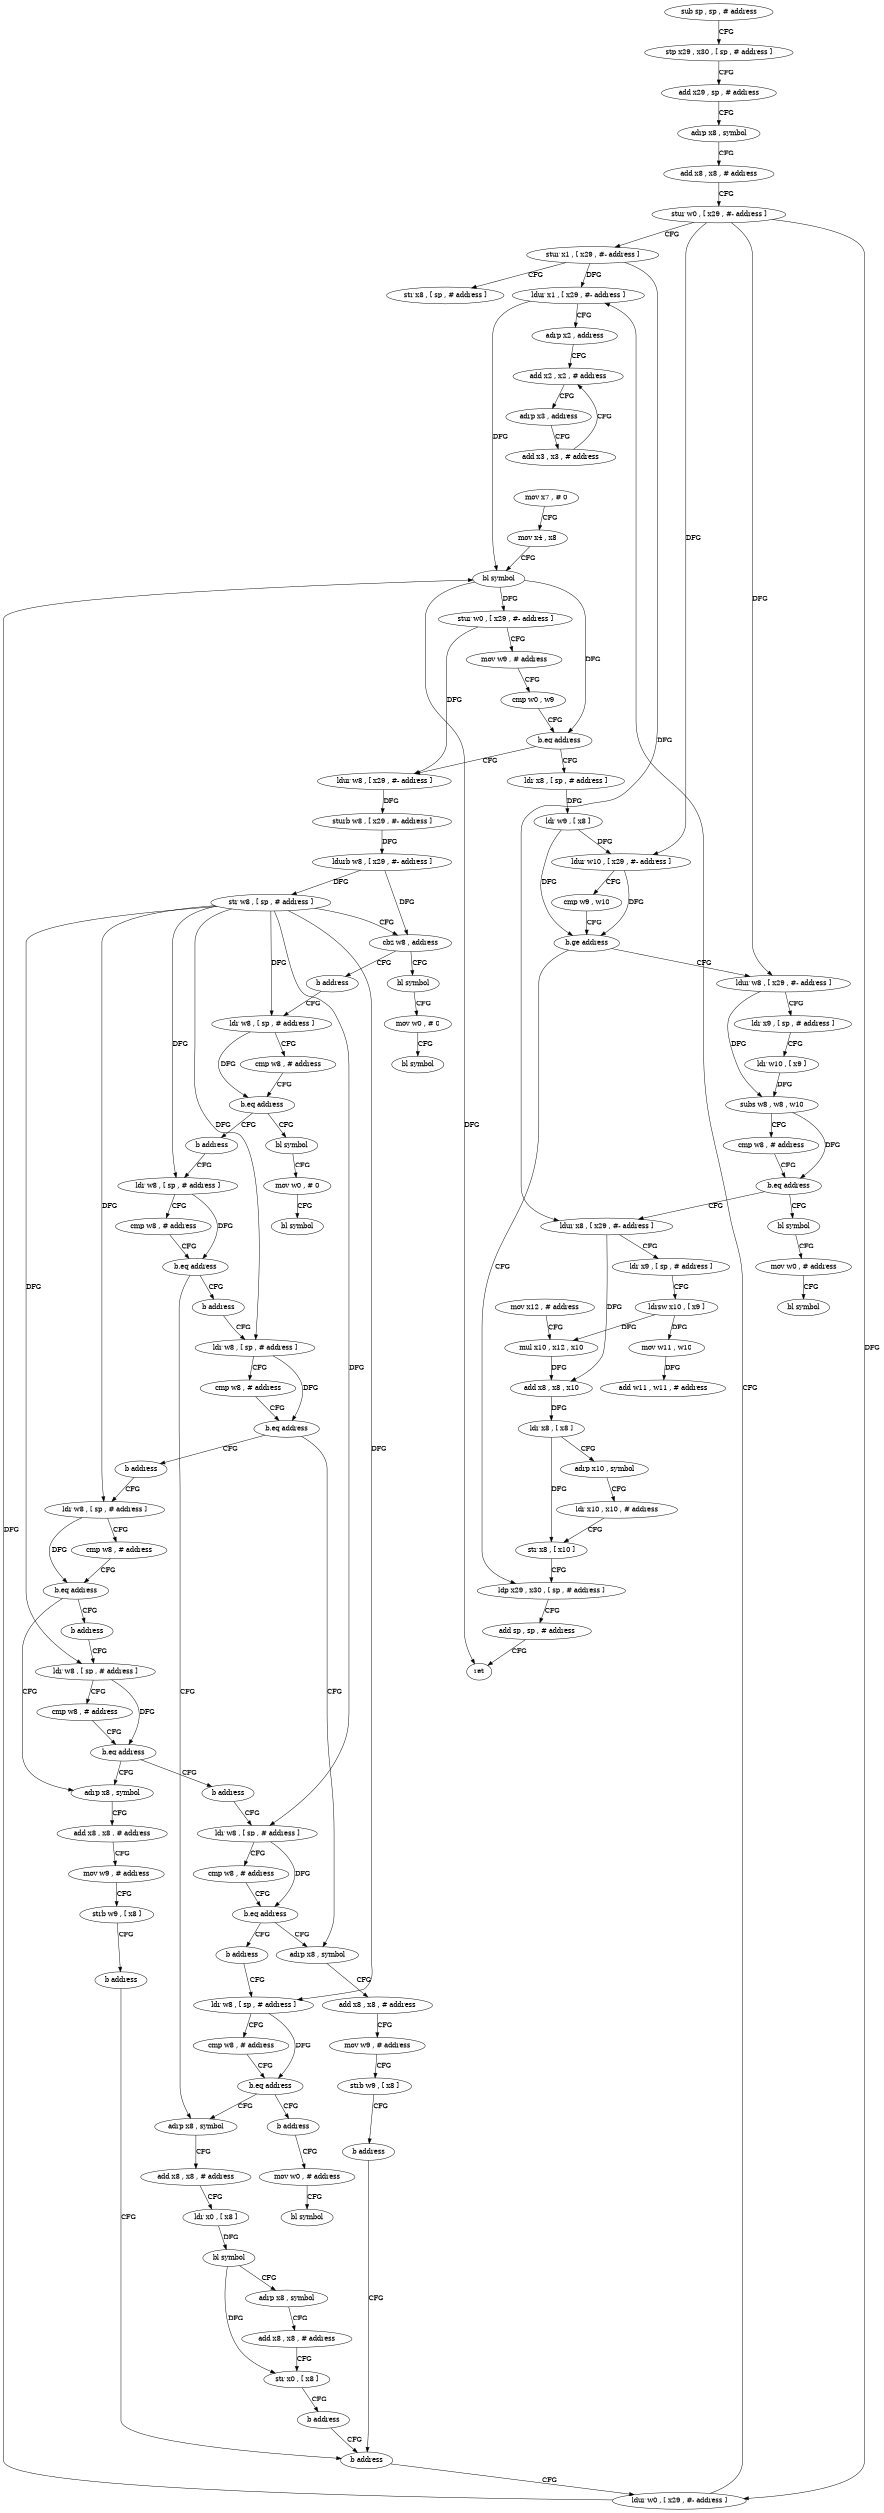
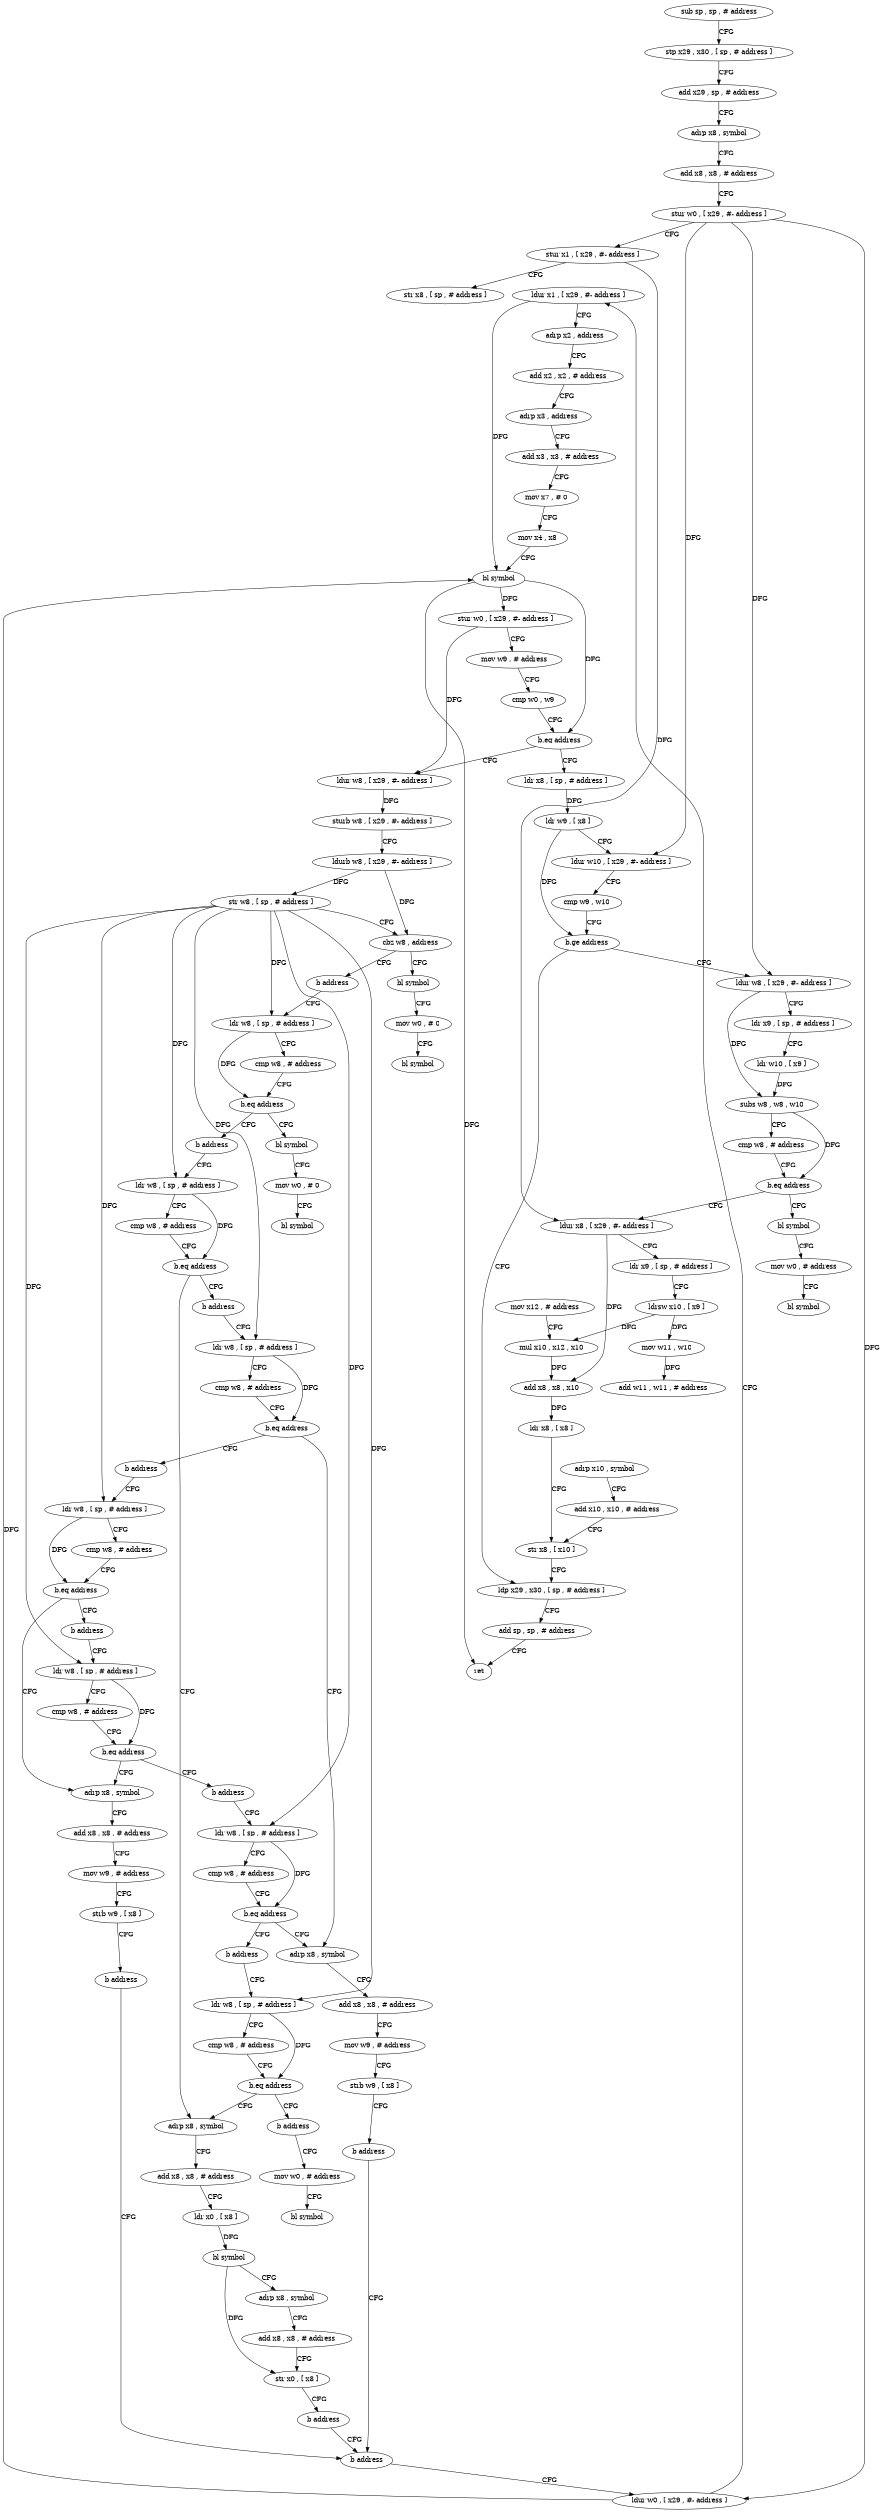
edge "stur x1 , [ x29 , #- address ]" -> "ldur x1 , [ x29 , #- address ]": removed, label "DFG"
edge "add x3 , x3 , # address" -> "add x2 , x2 , # address": now "add x3 , x3 , # address" -> "mov x7 , # 0"
edge "sturb w8 , [ x29 , #- address ]" -> "ldurb w8 , [ x29 , #- address ]": label "DFG" -> "CFG"
edge "ldr w9 , [ x8 ]" -> "ldur w10 , [ x29 , #- address ]": label "DFG" -> "CFG"
edge "ldur w10 , [ x29 , #- address ]" -> "b.ge address": removed, label "DFG"
edge "ldr x8 , [ x8 ]" -> "adrp x10 , symbol": removed, label "CFG"
edge "ldr x8 , [ x8 ]" -> "str x8 , [ x10 ]": label "DFG" -> "CFG"
node "ldr x10 , x10 , # address": label "ldr x10 , x10 , # address" -> "add x10 , x10 , # address"
